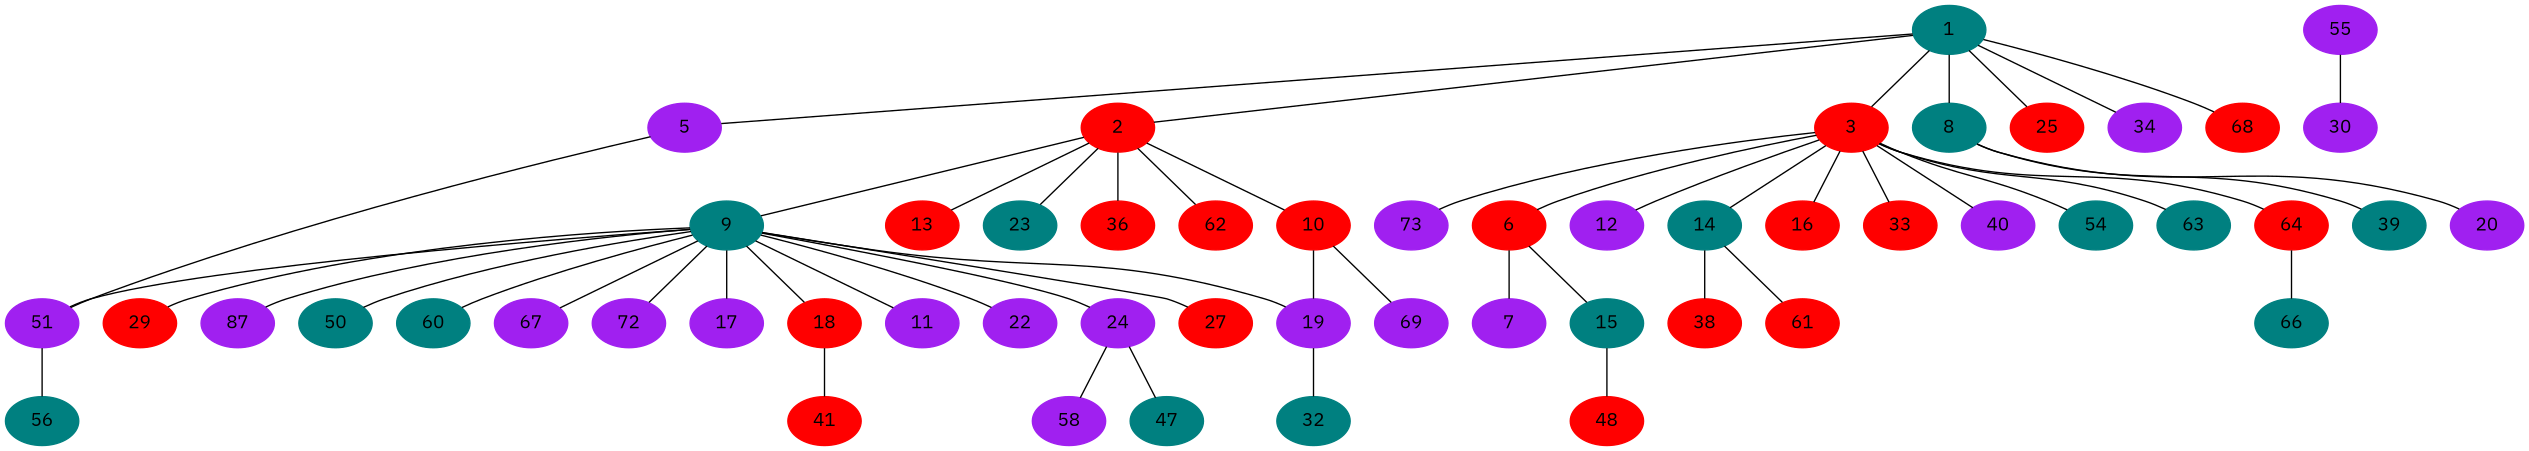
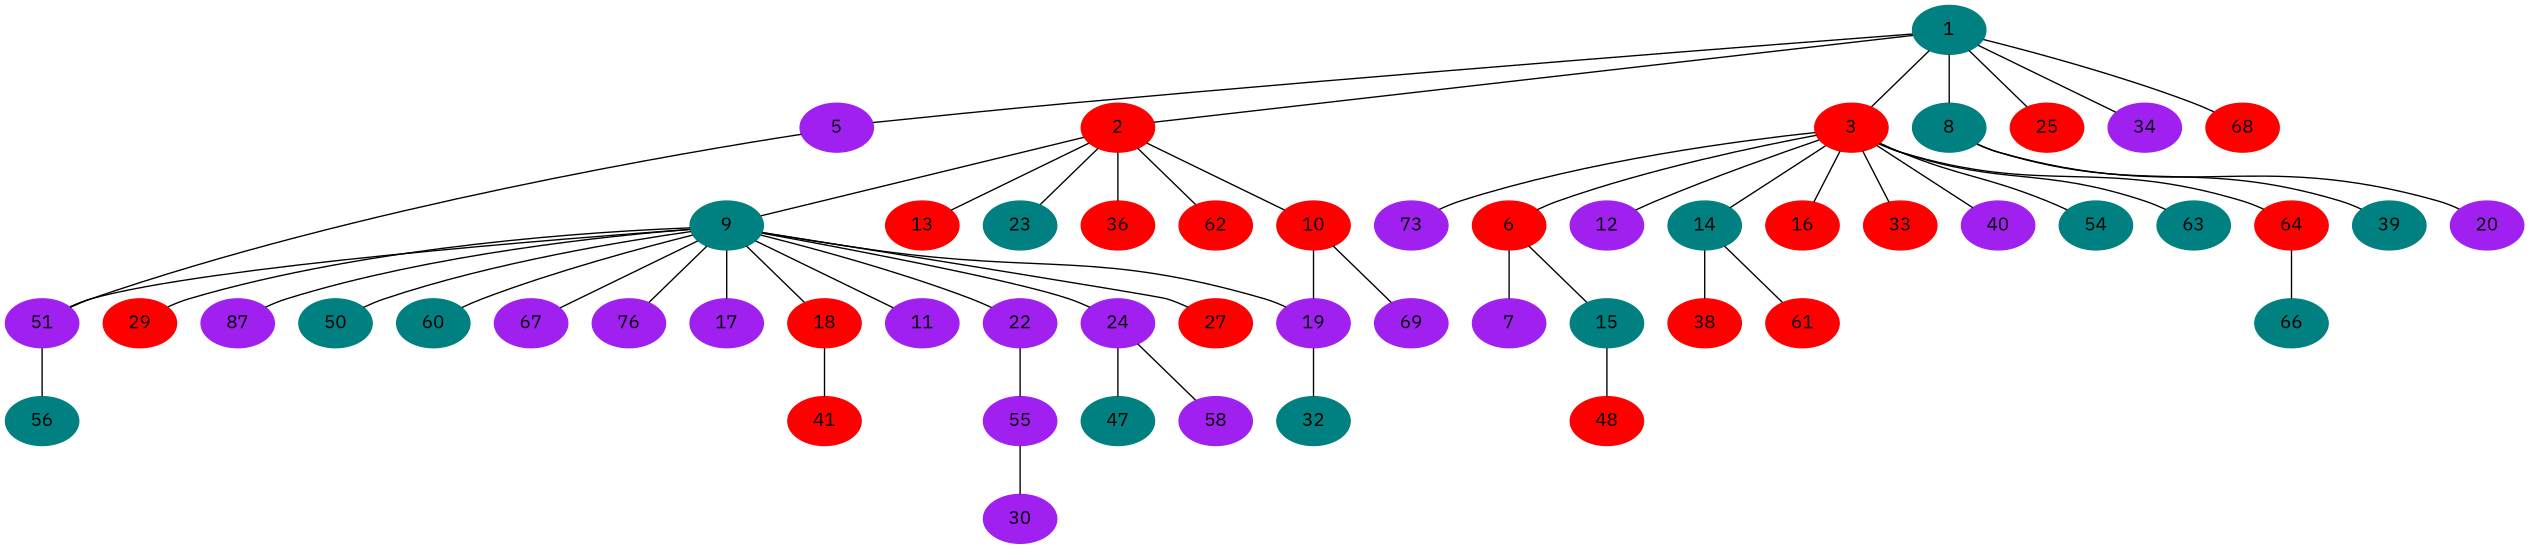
node "72": label "72" -> "76"
edge "22" -- "55": added
